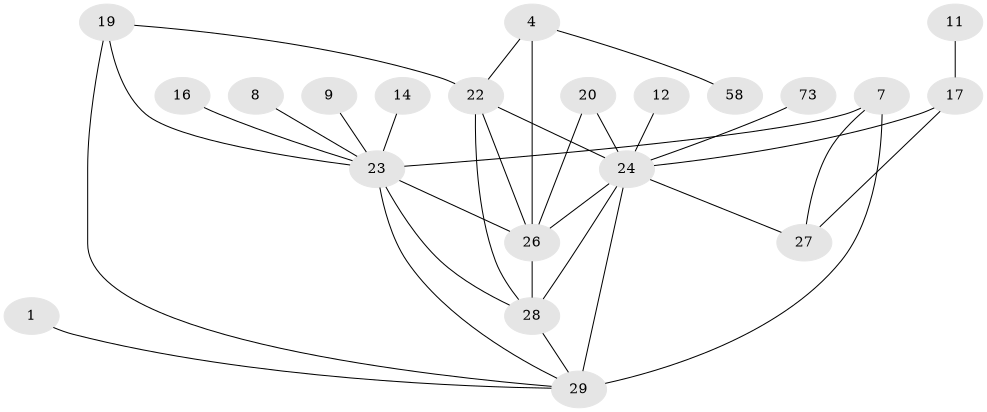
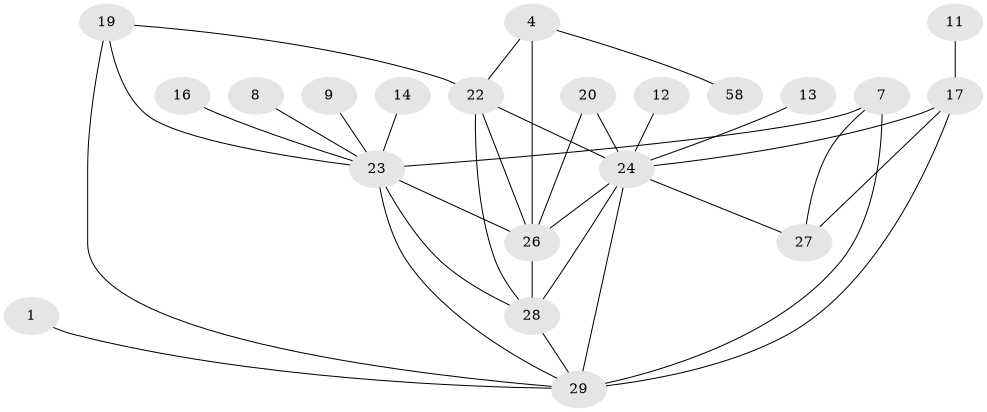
node "73": label "73" -> "13"
edge "17" -- "29": added
